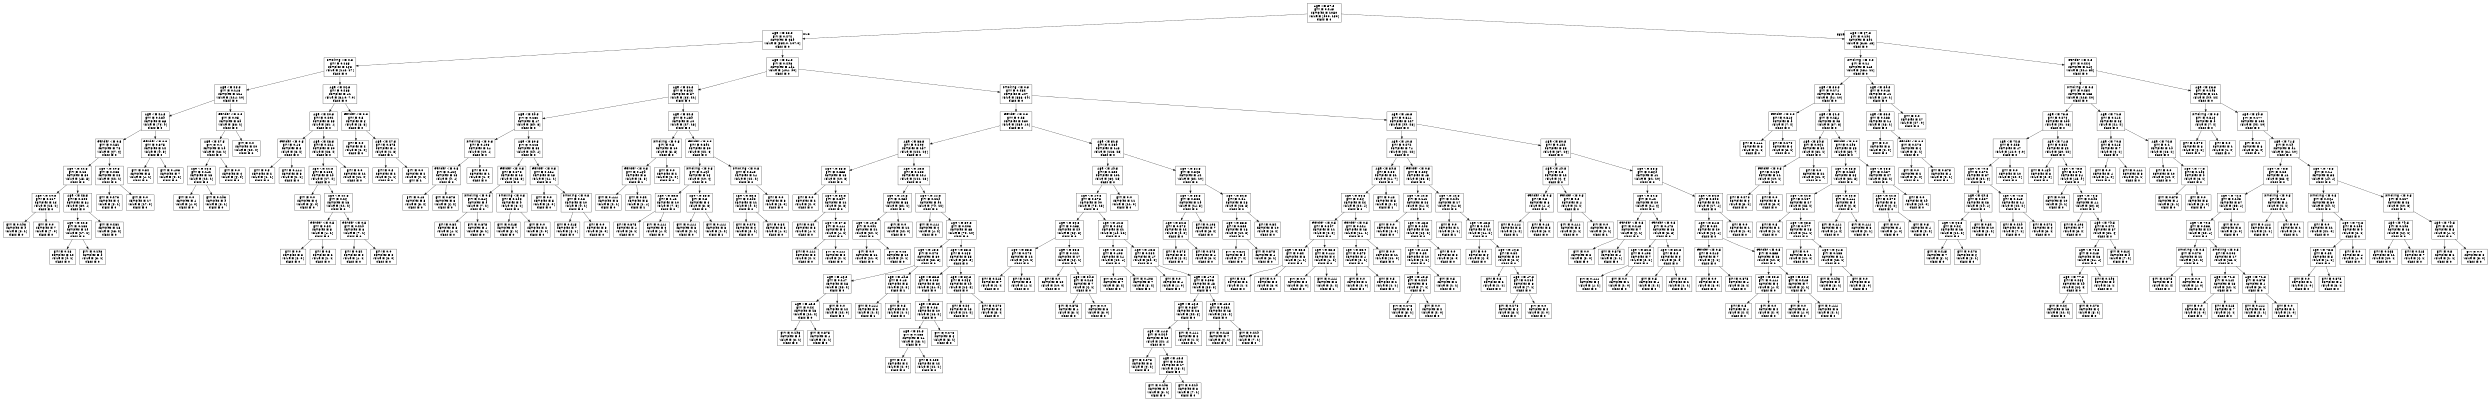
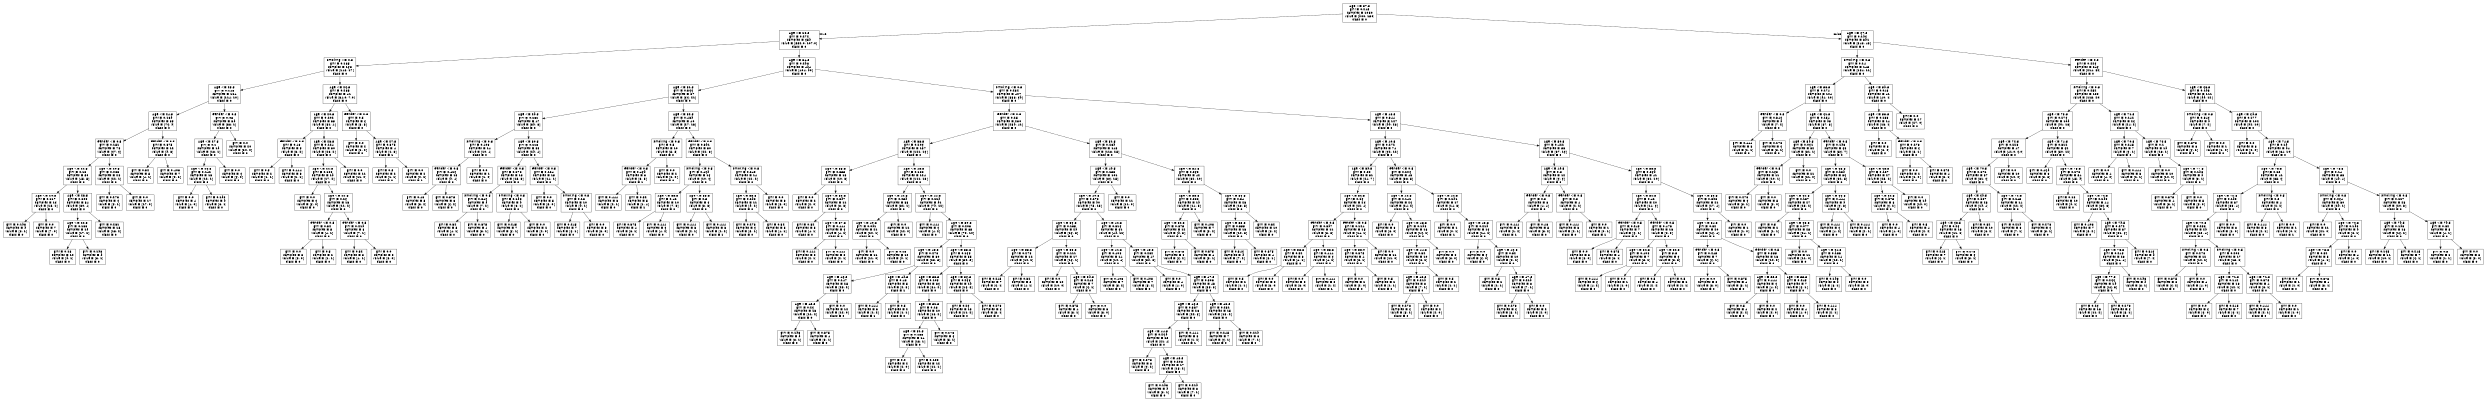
node "gini = 0.0 samples = 2 value = [0, 2] gini = 1": label "gini = 0.0 samples = 2 value = [0, 2] gini = 1" -> "gini = 0.0 samples = 2 value = [0, 2] class = 1"
node "gini = 0.48 samples = 5 value = [2, 3] class = 1": removed
